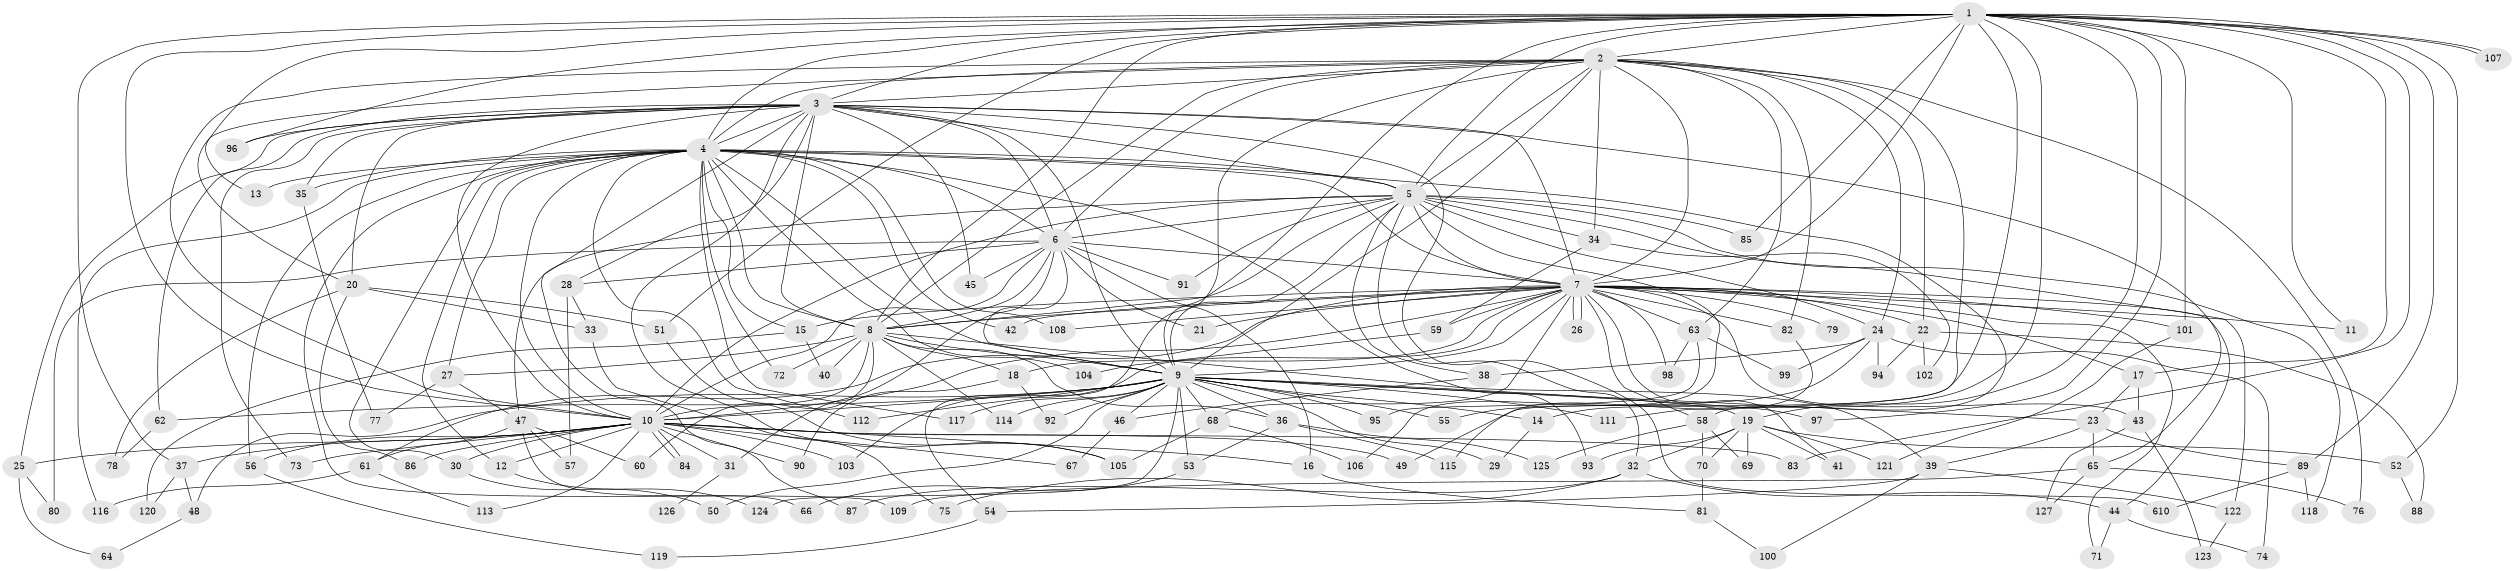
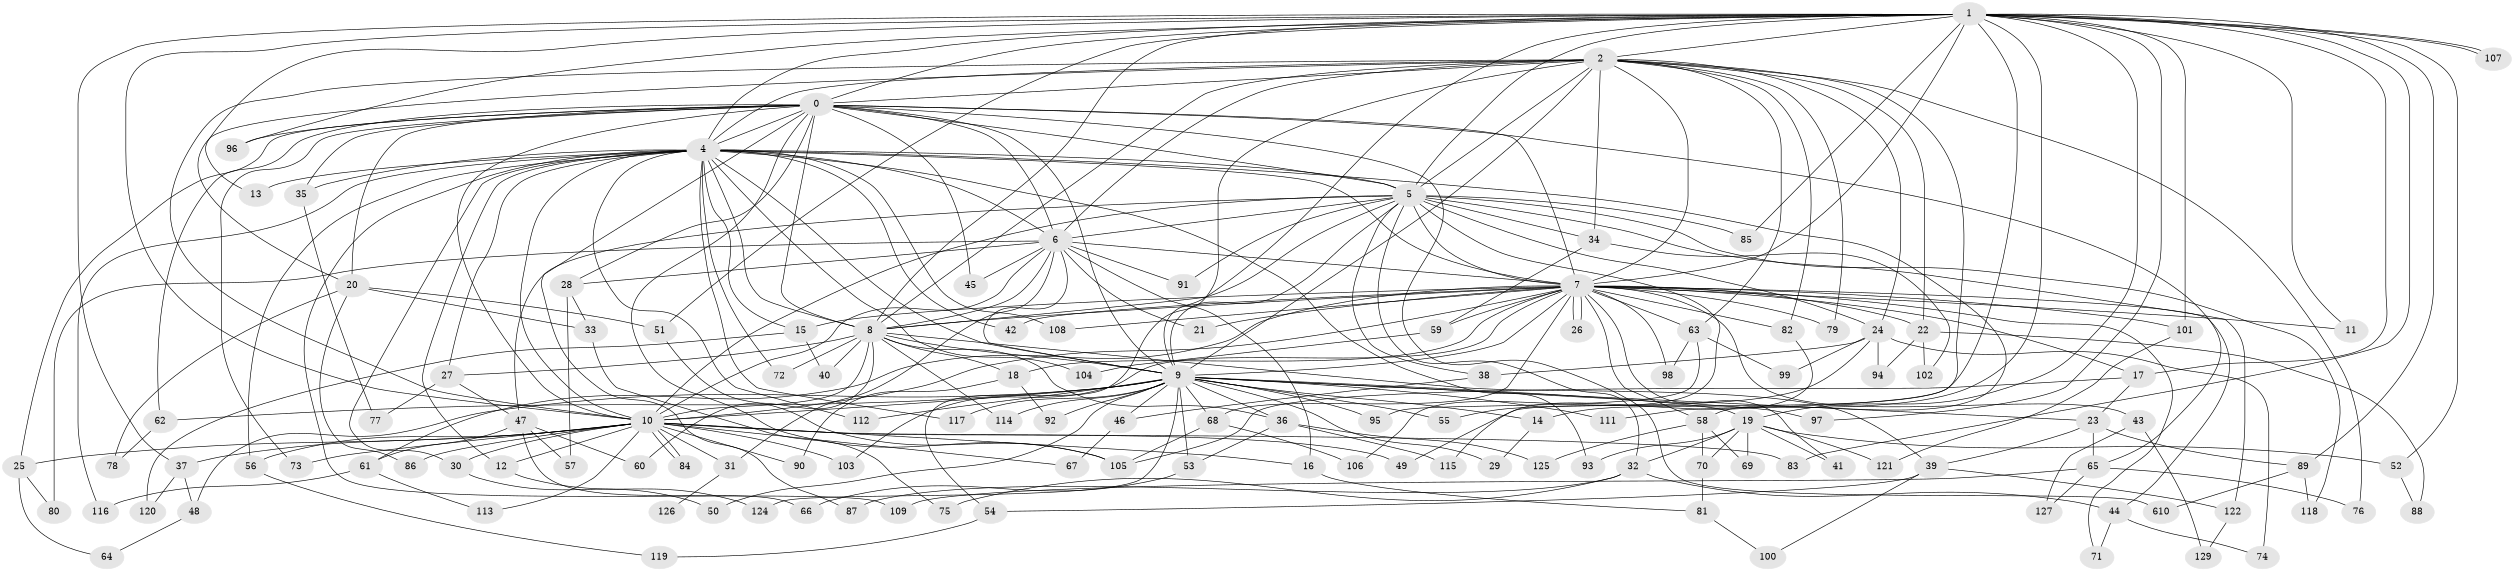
node "3": label "3" -> "0"
edge "2" -- "79": added
edge "17" -- "43": now "17" -- "105"
node "123": label "123" -> "129"
